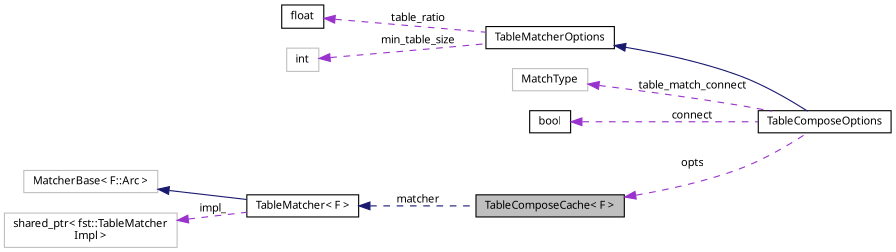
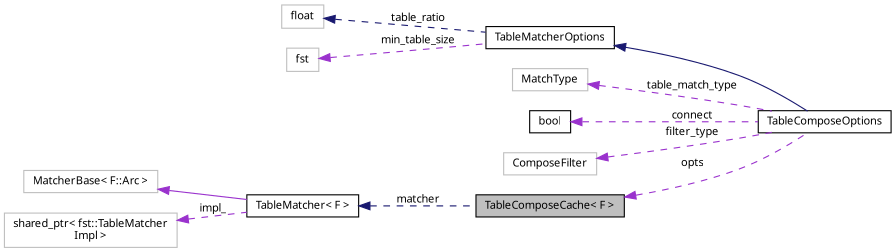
node "float": color black -> grey75
edge "TableMatcherOptions" -> "float": color darkorchid3 -> midnightblue
node "int": label "int" -> "fst"
edge "TableComposeOptions" -> "MatchType": label " table_match_connect" -> " table_match_type"
node "ComposeFilter": added
edge "TableMatcher< F >" -> "MatcherBase< F::Arc >": color midnightblue -> darkorchid3
